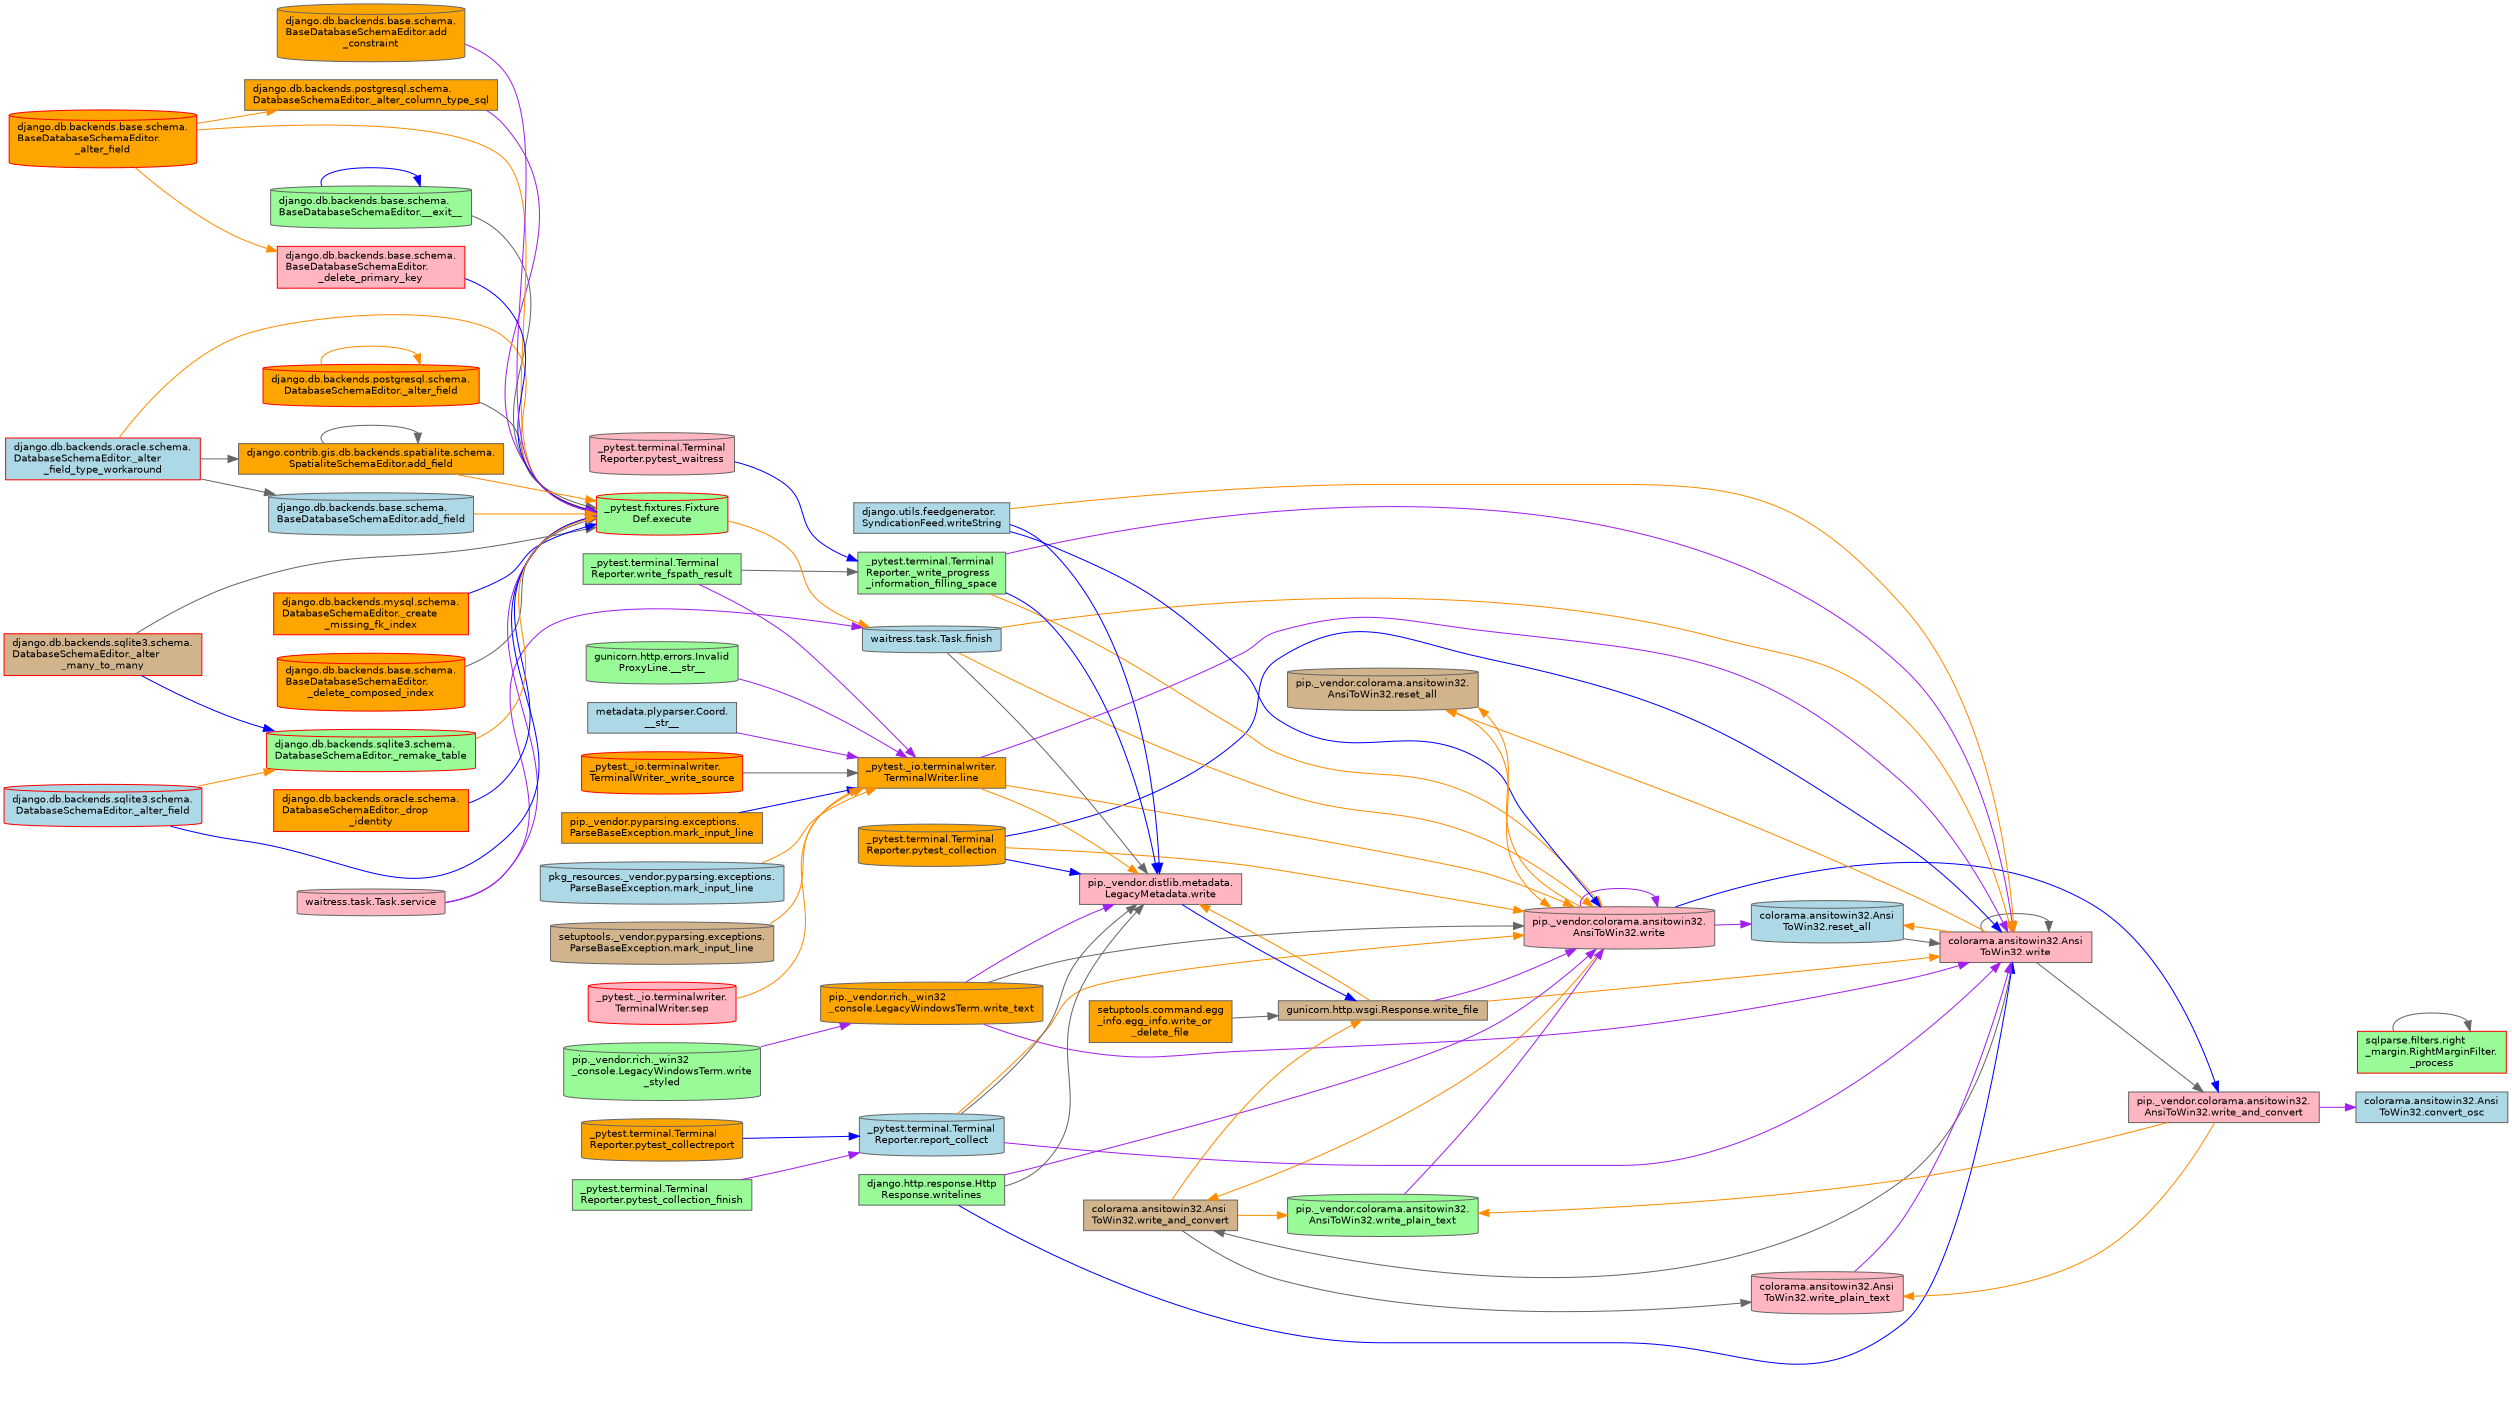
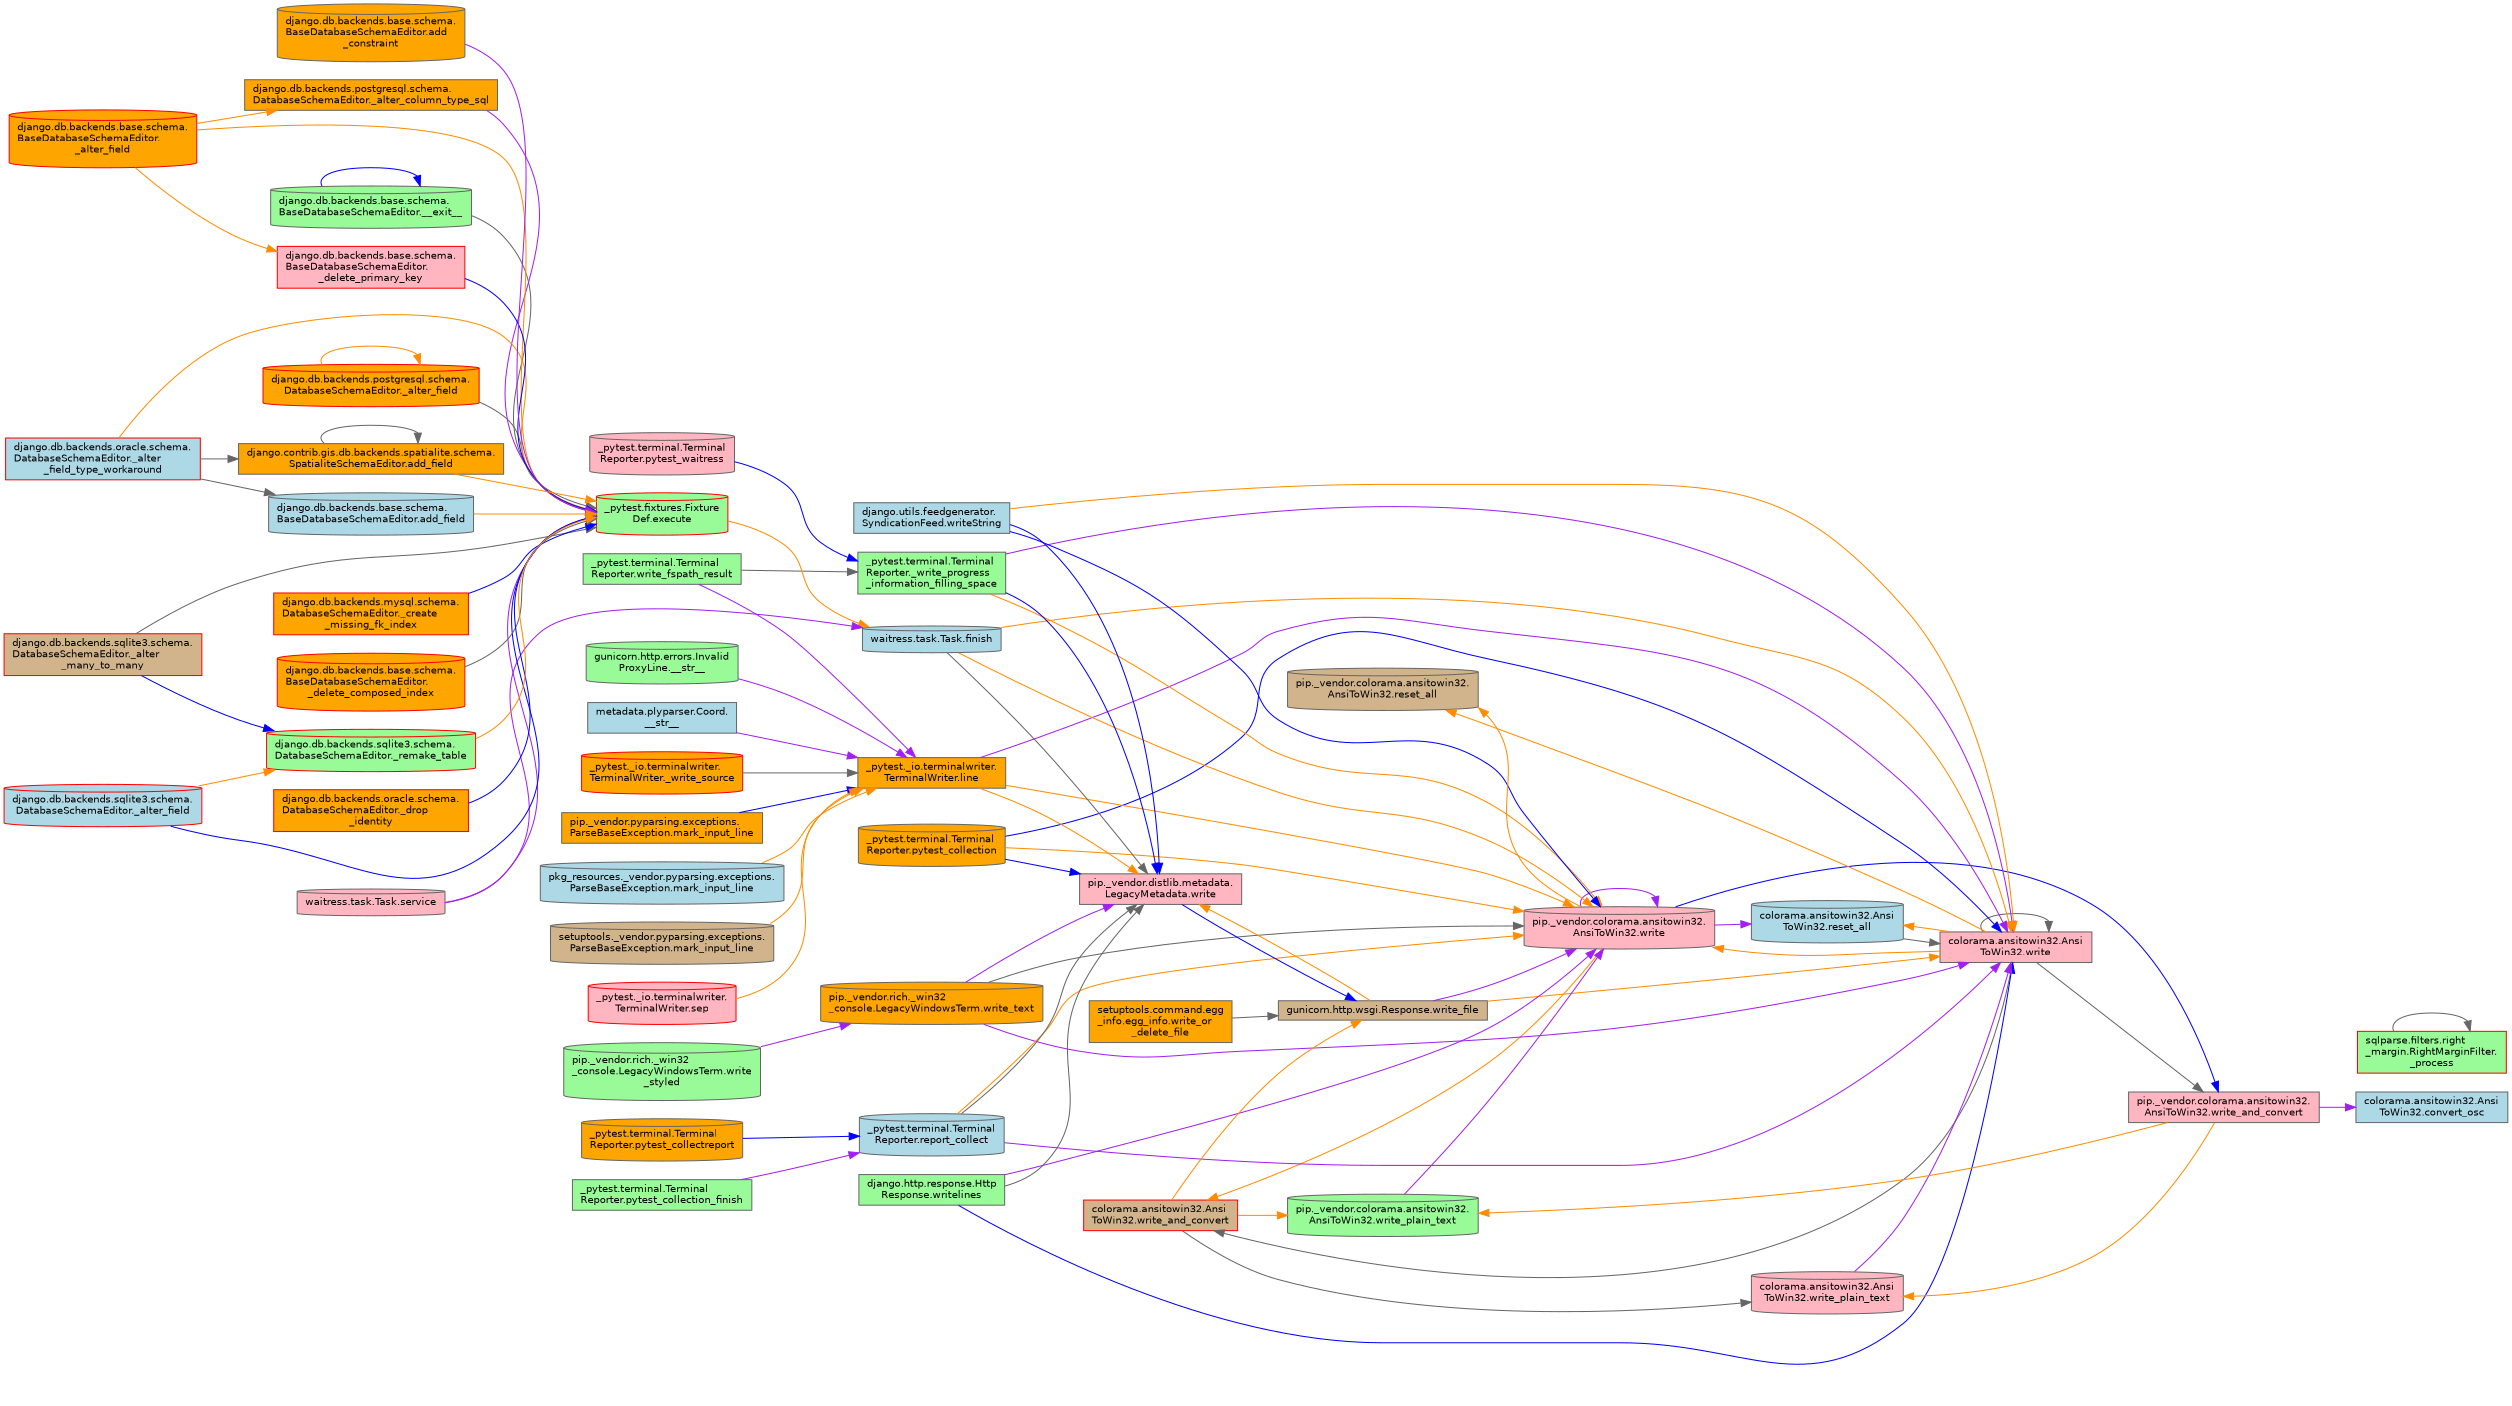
edge "pip._vendor.colorama.ansitowin32. AnsiToWin32.reset_all" -> "pip._vendor.colorama.ansitowin32. AnsiToWin32.write": now "colorama.ansitowin32.Ansi ToWin32.write" -> "pip._vendor.colorama.ansitowin32. AnsiToWin32.write"
node "colorama.ansitowin32.Ansi ToWin32.write_and_convert": color grey40 -> red
